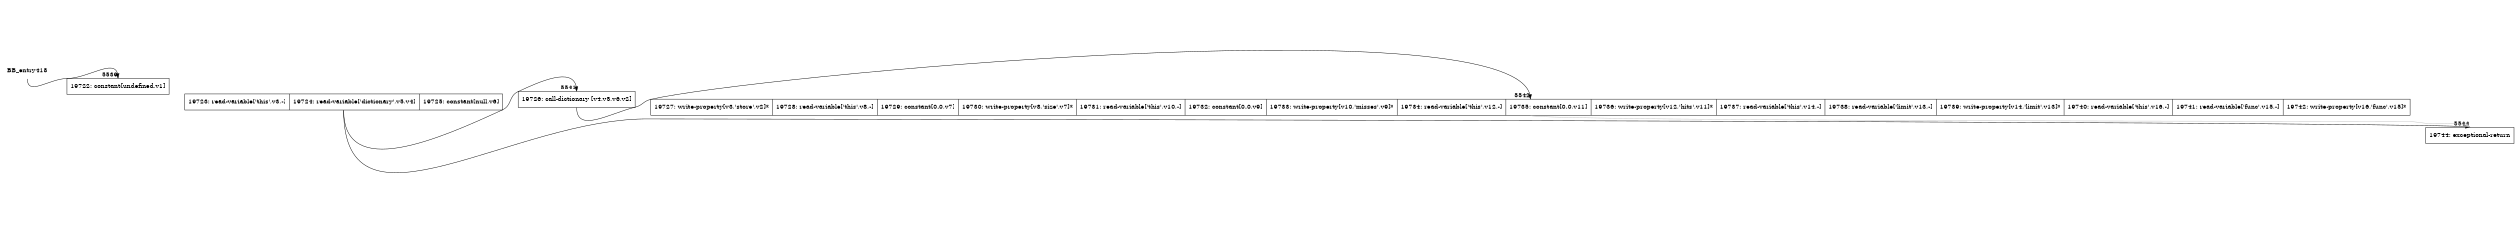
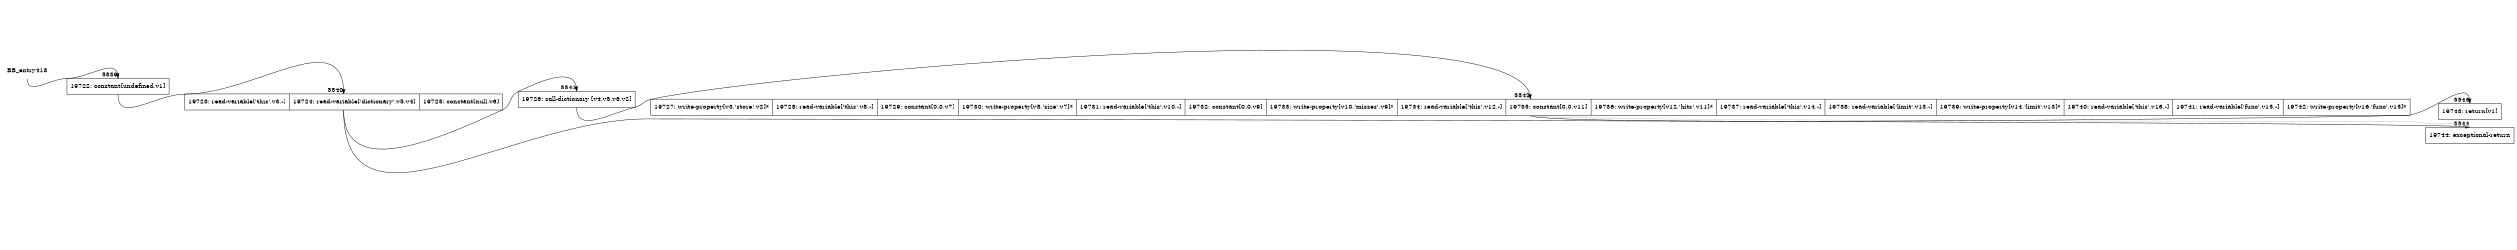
edge "19722: constant[undefined,v1]" -> "19723: read-variable['this',v3,-]": added
node "19743: return[v1]": added
